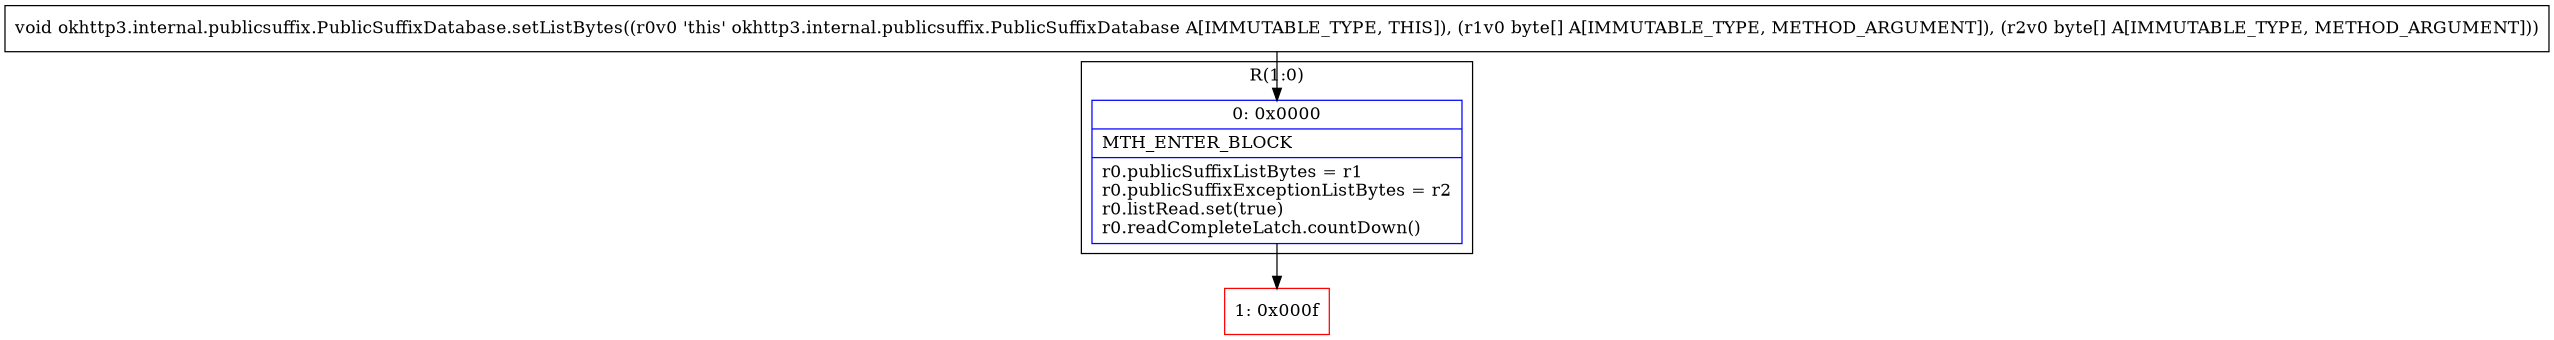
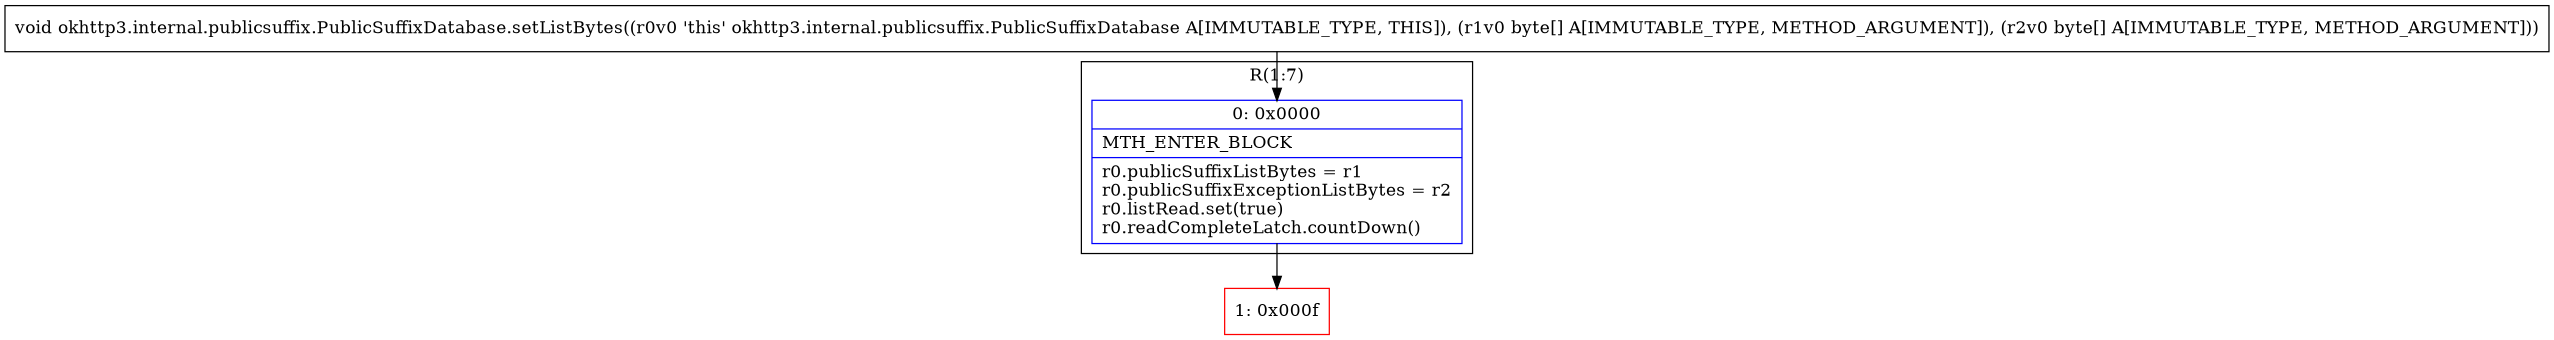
cluster "R(1:0)": label "R(1:0)" -> "R(1:7)"
